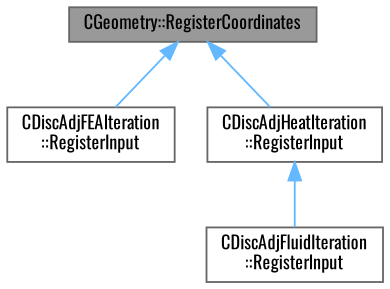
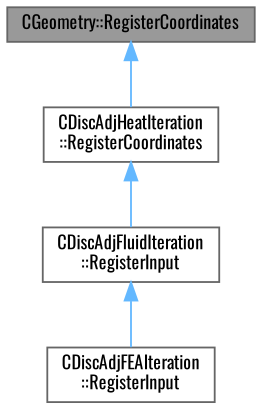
edge "CDiscAdjFEAIteration ::RegisterInput" -> "CGeometry::RegisterCoordinates": now "CDiscAdjFEAIteration ::RegisterInput" -> "CDiscAdjFluidIteration ::RegisterInput"
node "CDiscAdjHeatIteration ::RegisterInput": label "CDiscAdjHeatIteration ::RegisterInput" -> "CDiscAdjHeatIteration ::RegisterCoordinates"
